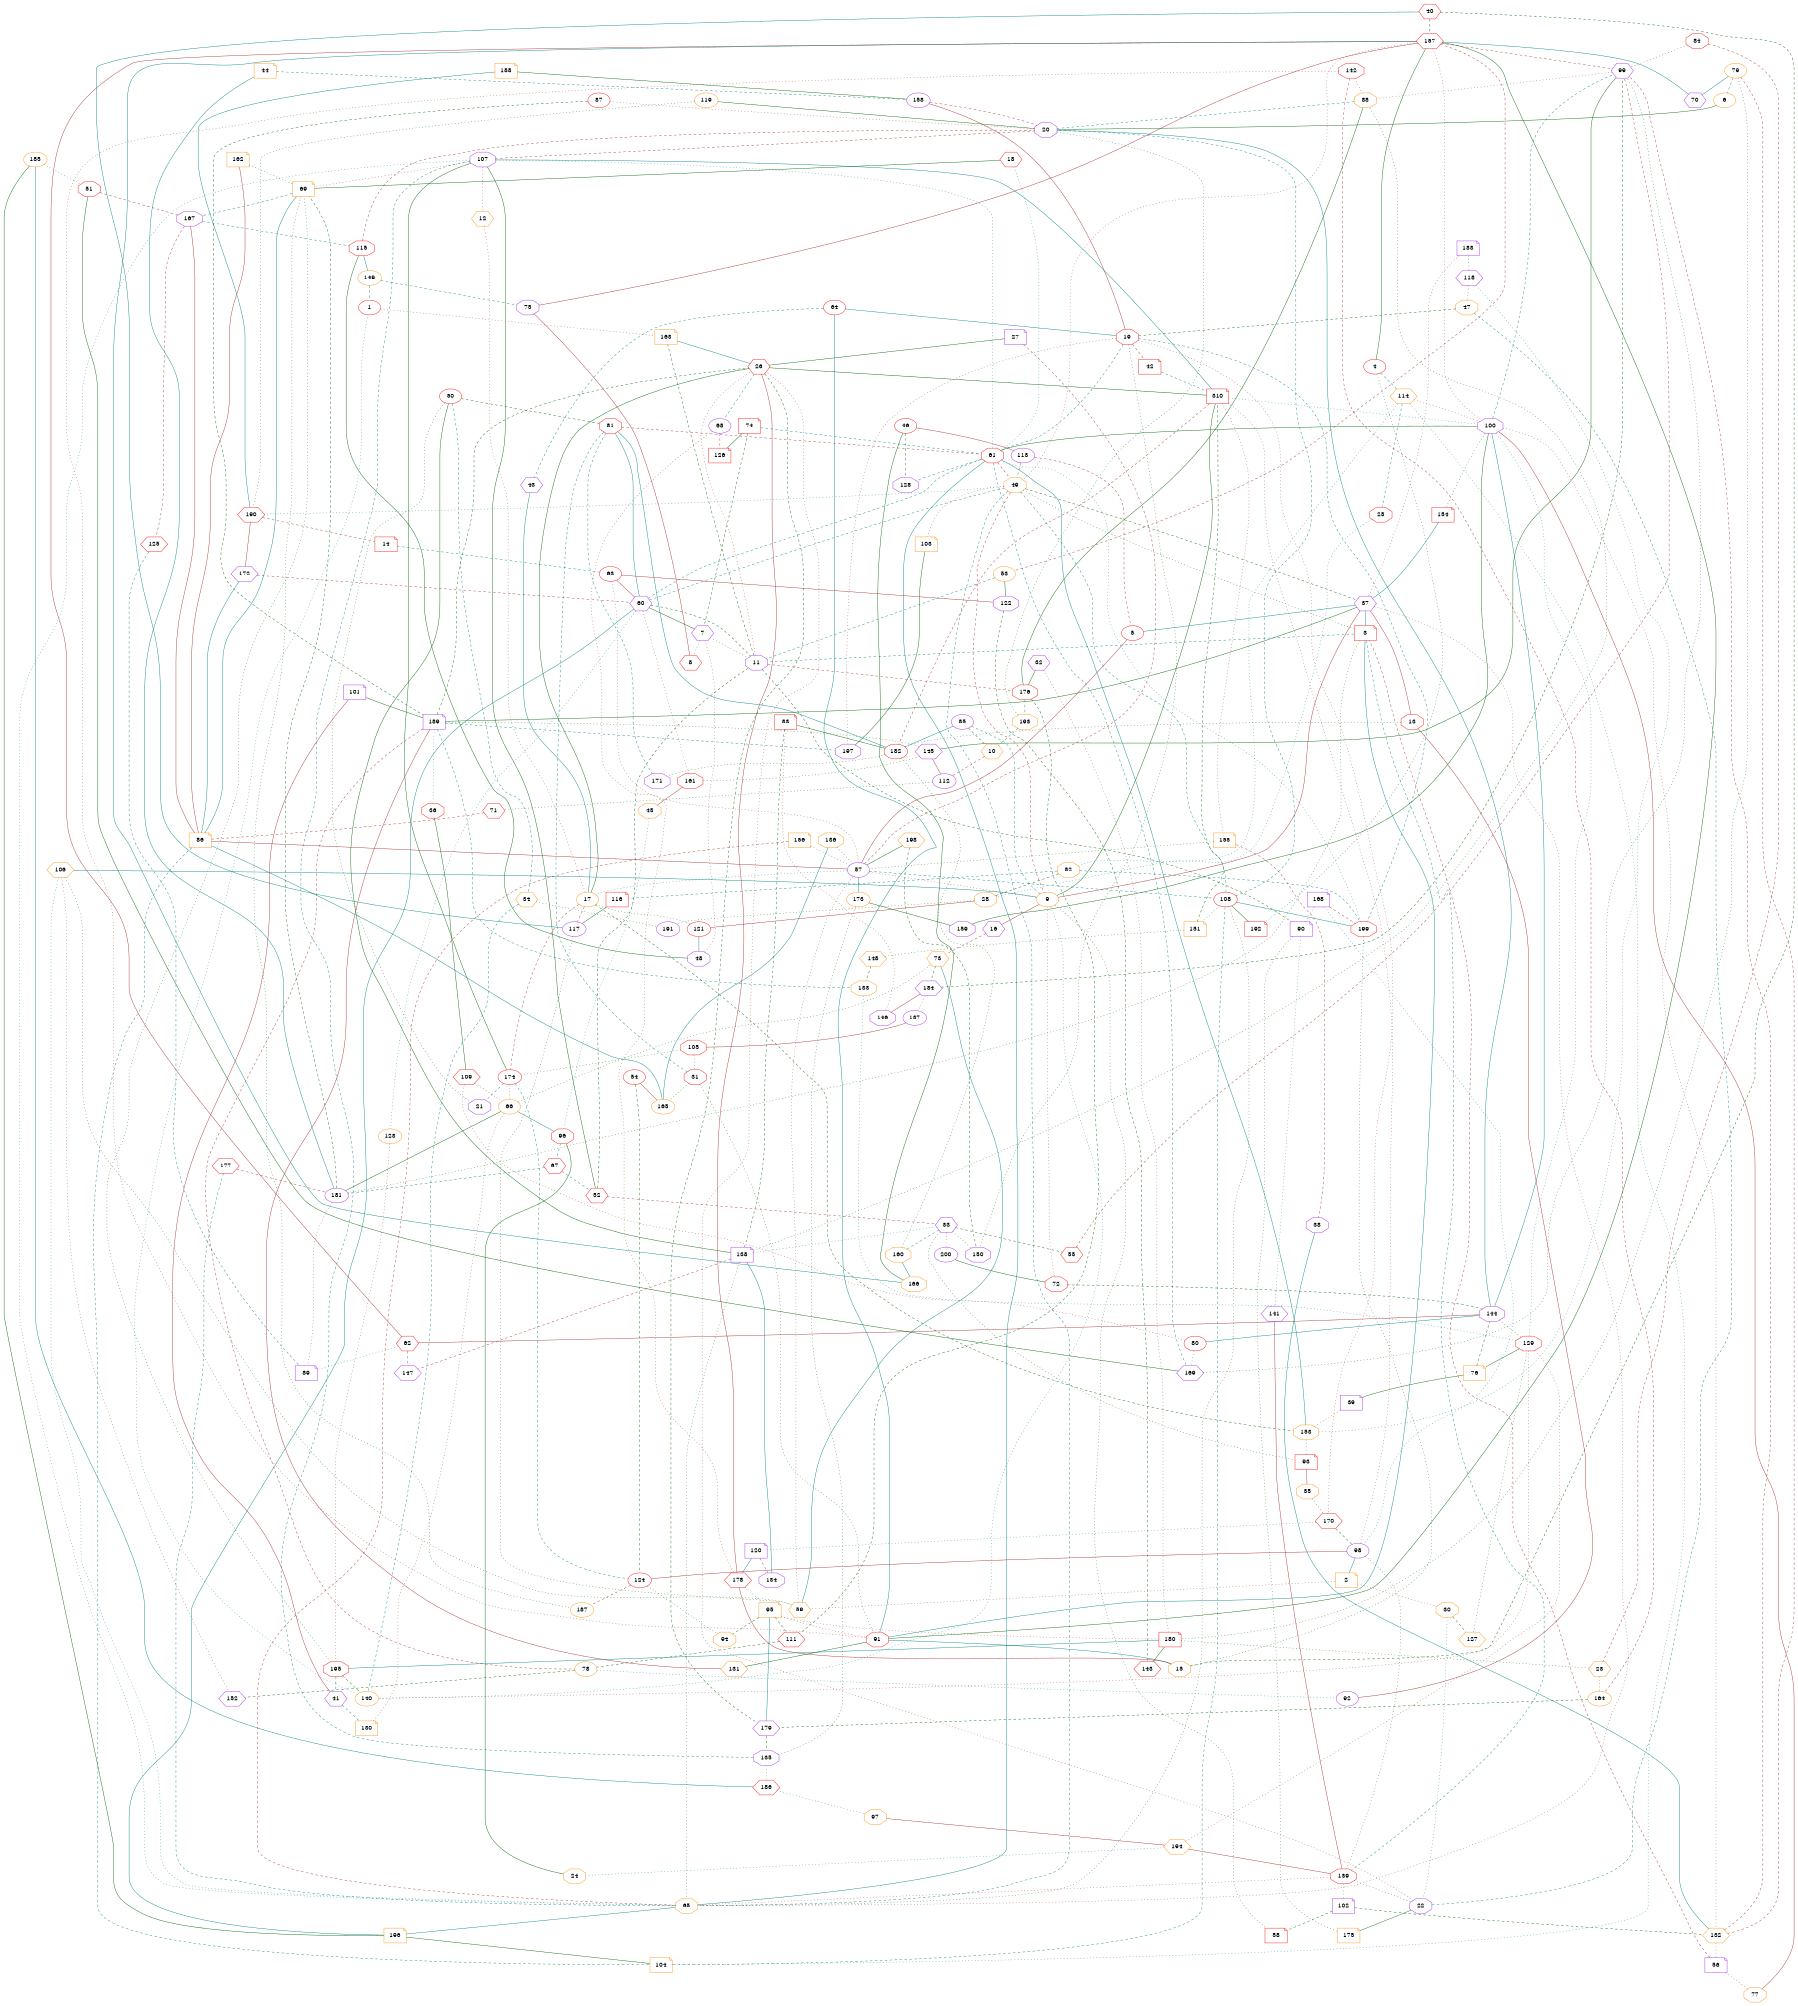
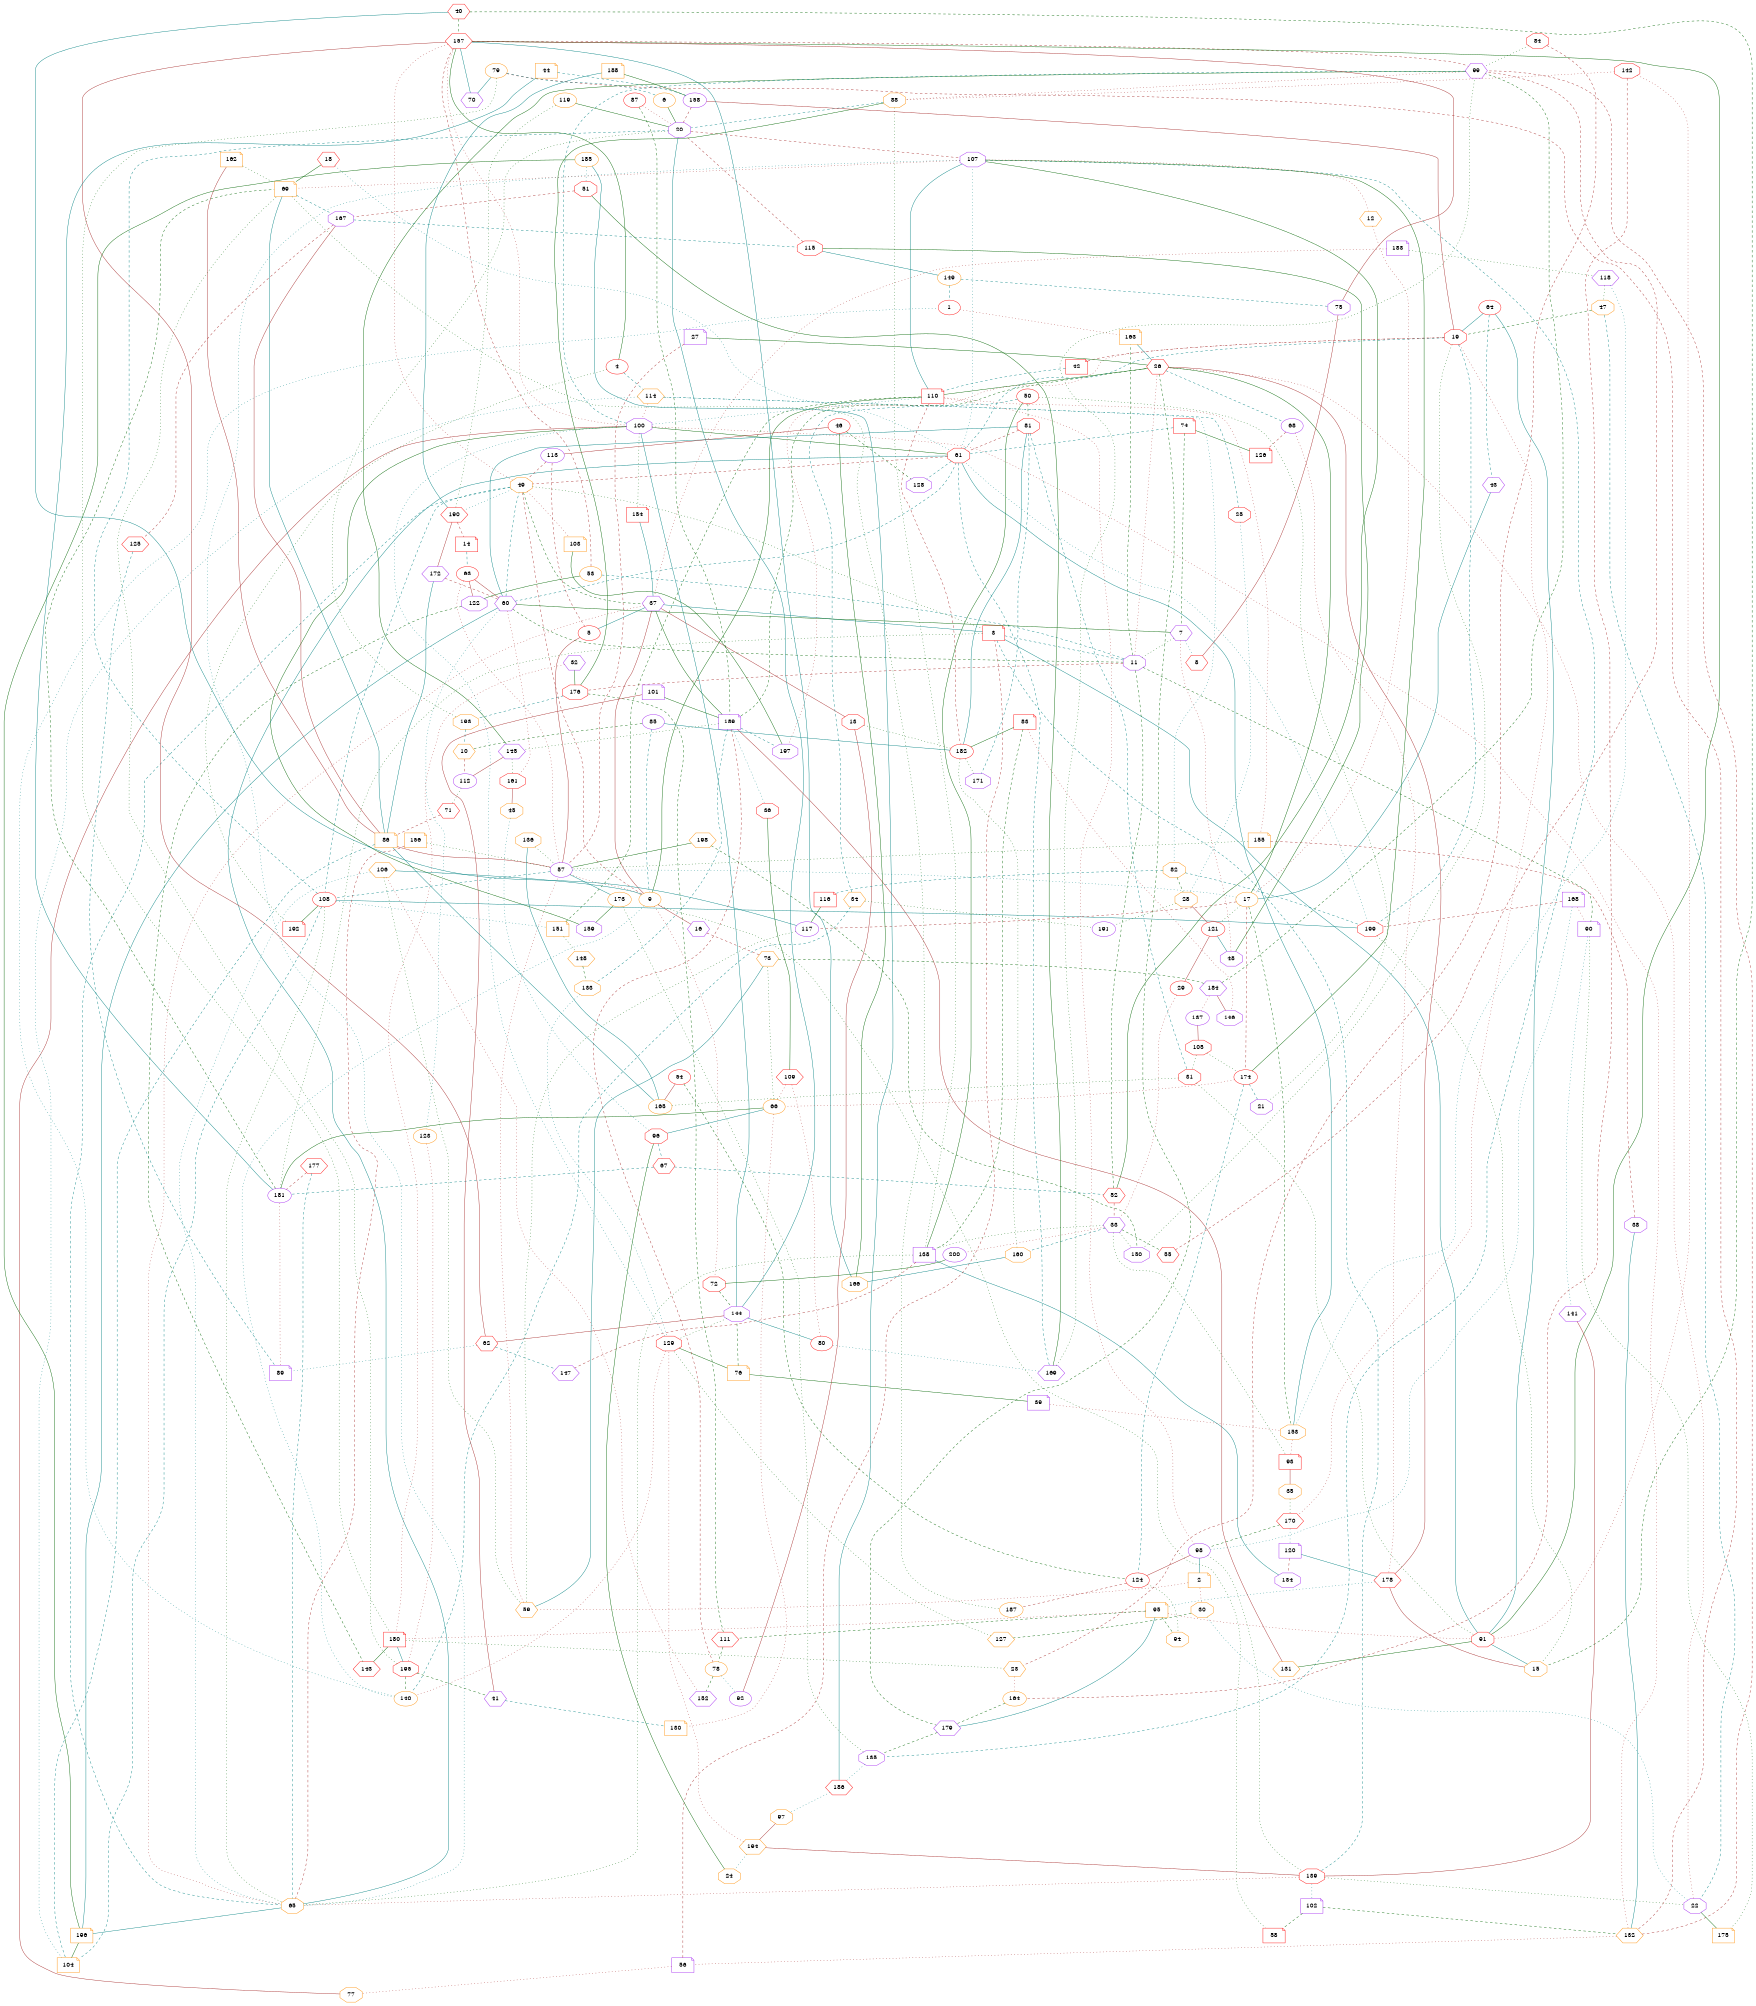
node "310": label "310" -> "110"
node "29": added
edge "33" -- "138": color teal -> darkgreen
